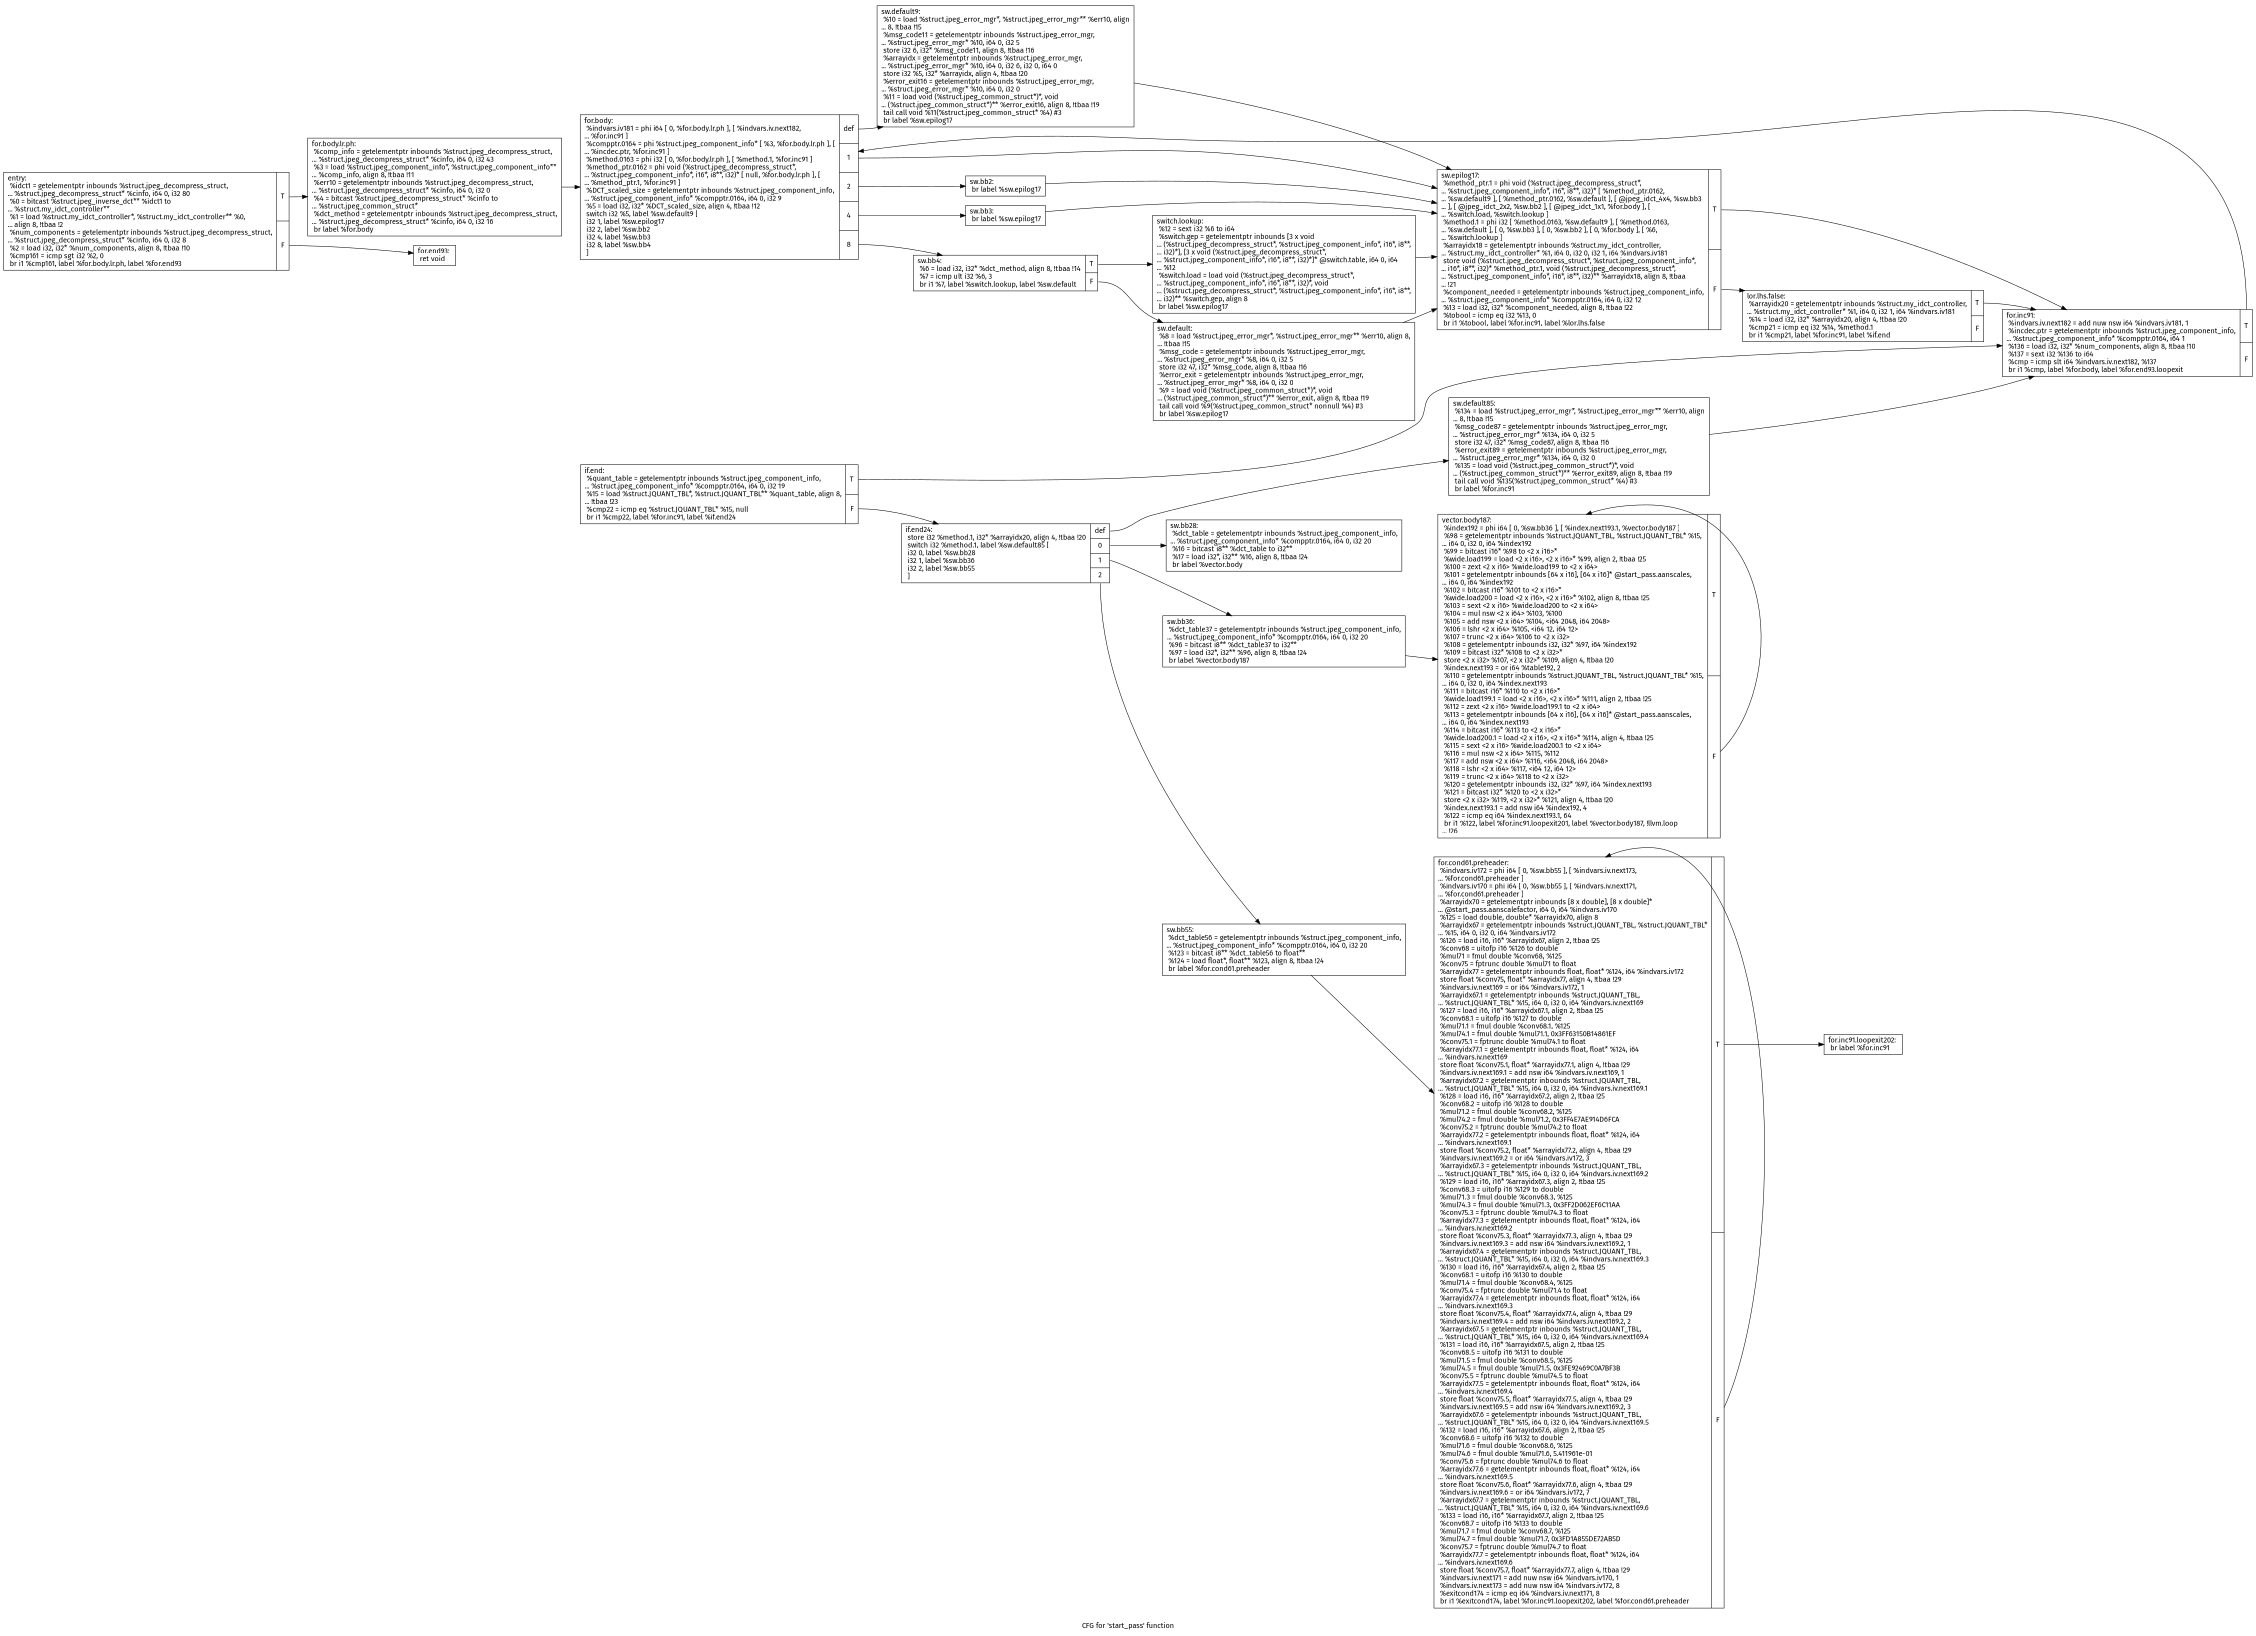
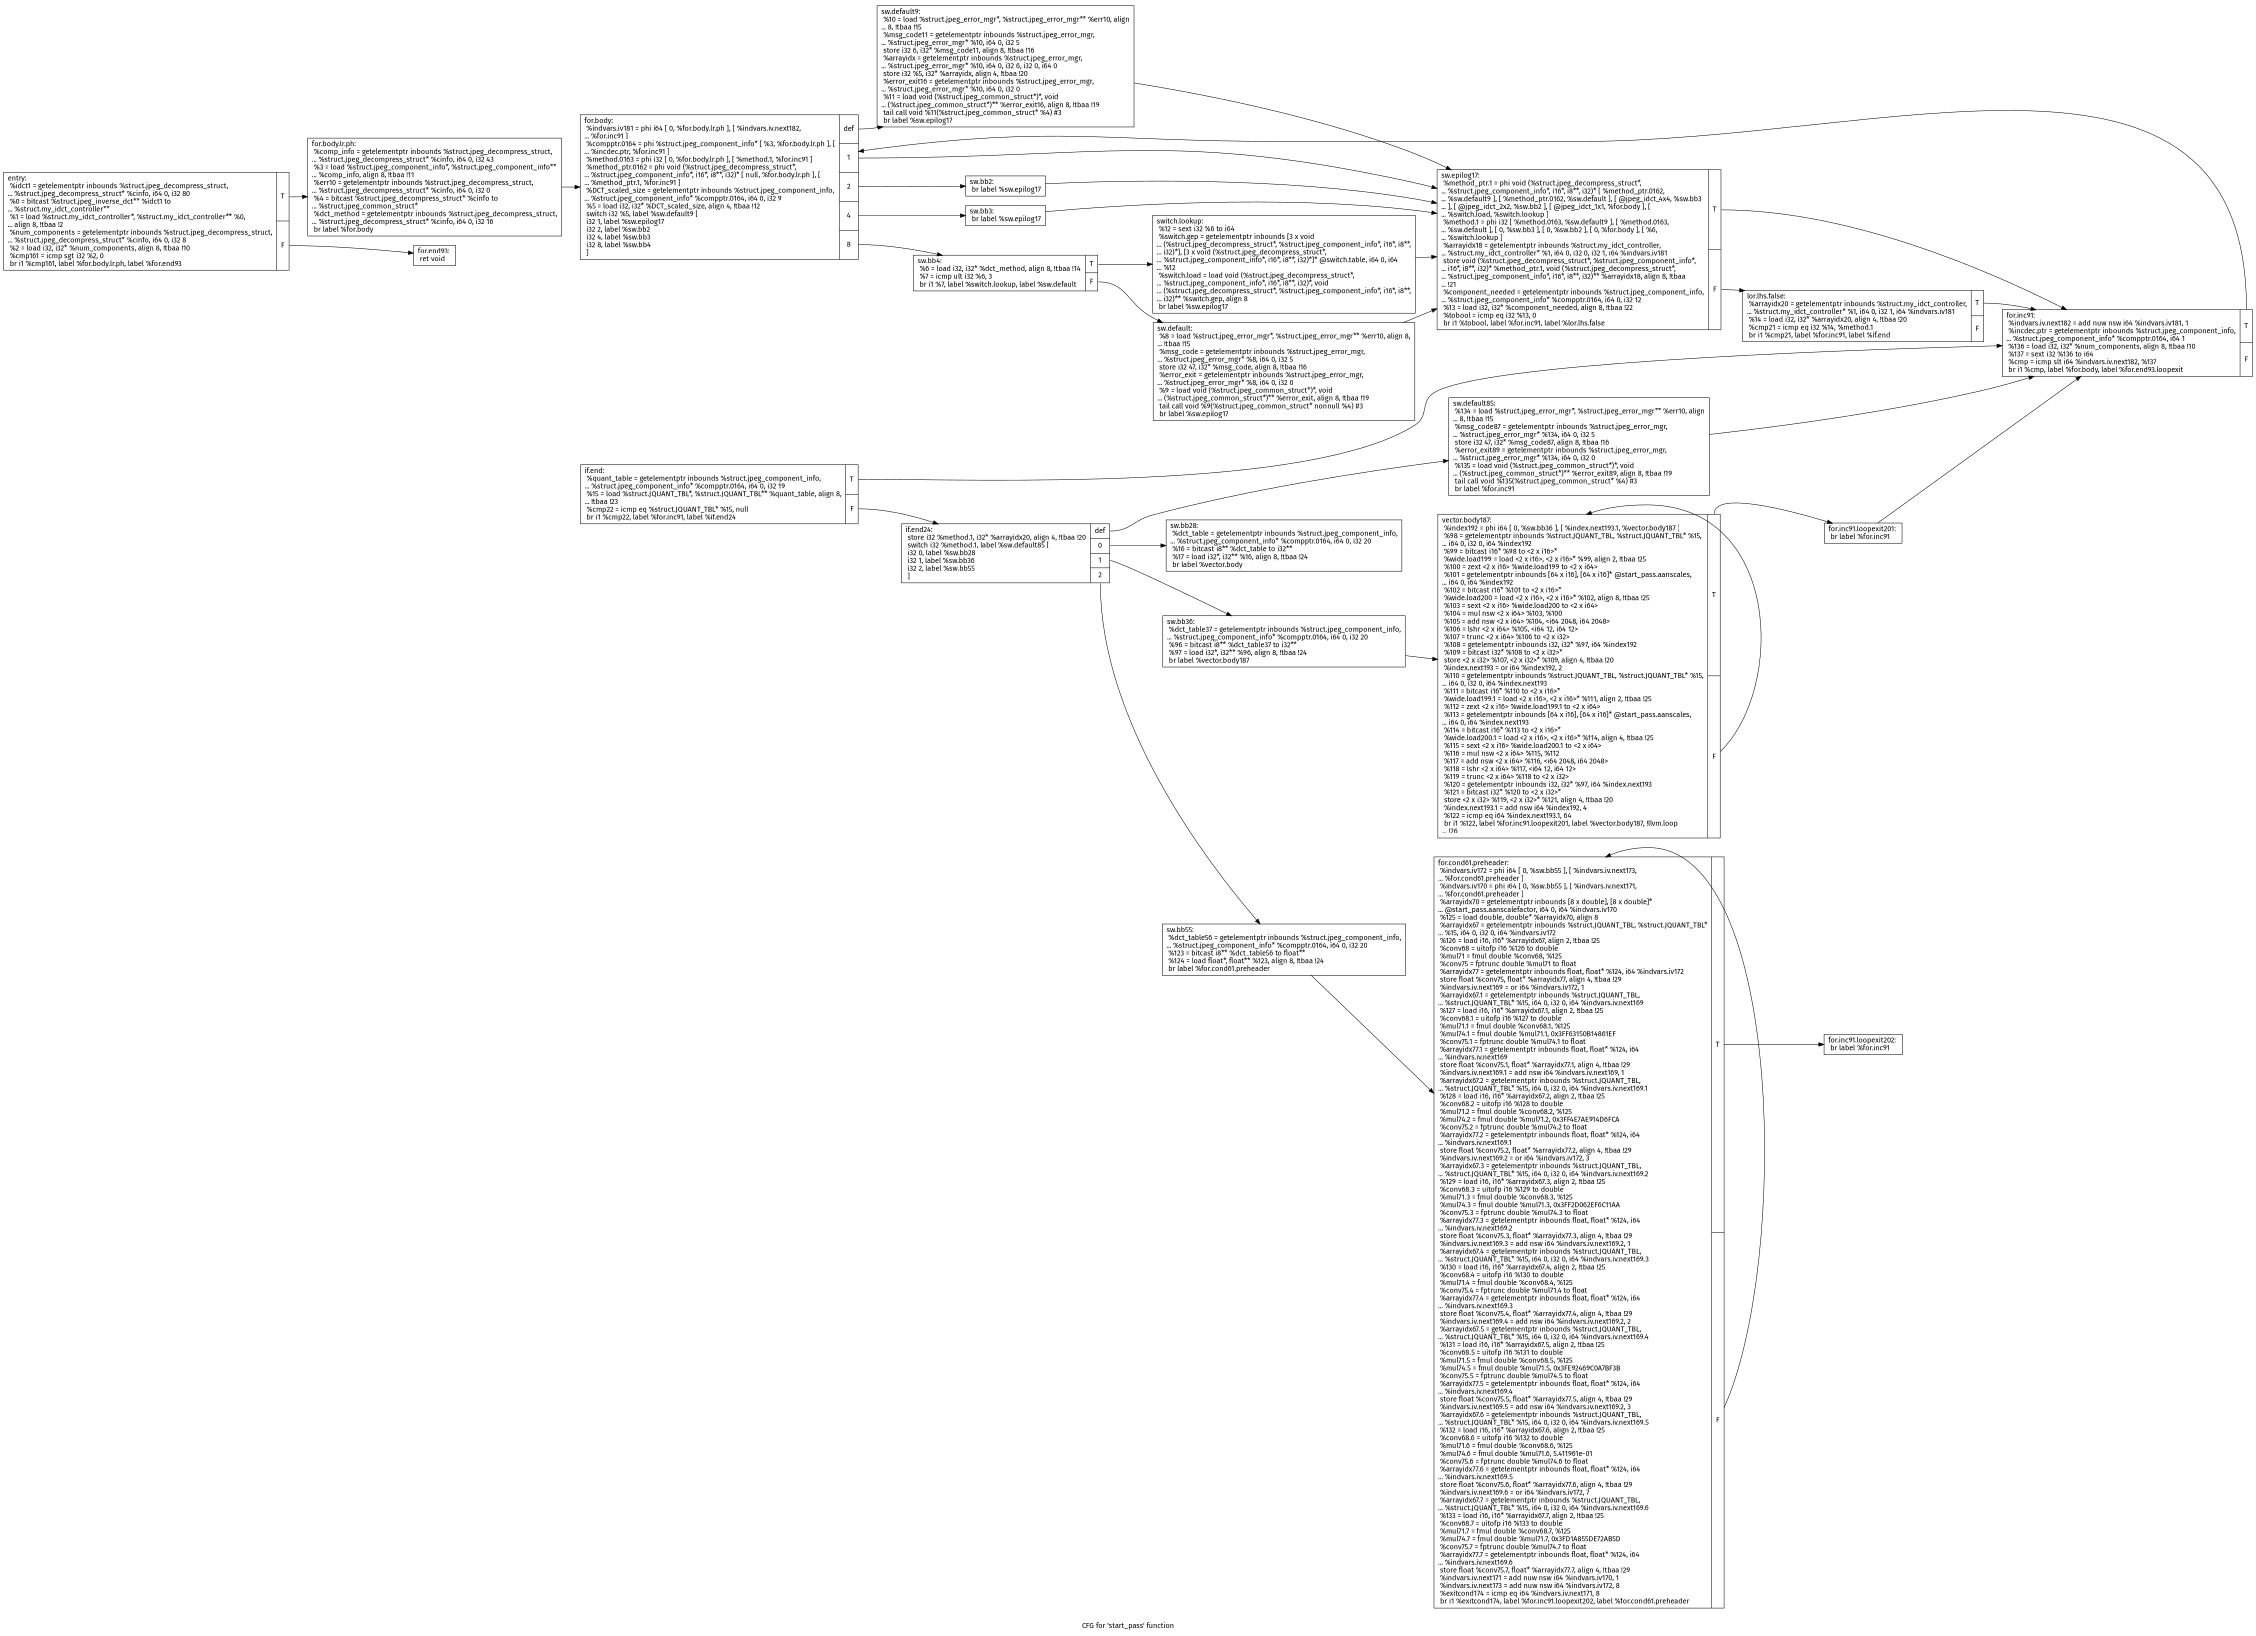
node "for.inc91.loopexit201:": added
node "vector.body187:": text "%index.next193 = or i64 %table192, 2" -> "%index.next193 = or i64 %index192, 2"
node "for.cond61.preheader:": text "%conv68.1 = uitofp i16 %130 to double" -> "%conv68.4 = uitofp i16 %130 to double"
